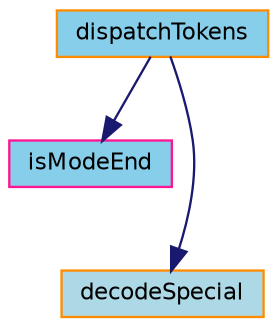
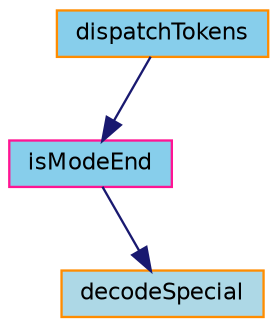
edge "dispatchTokens" -> "decodeSpecial": now "isModeEnd" -> "decodeSpecial"
